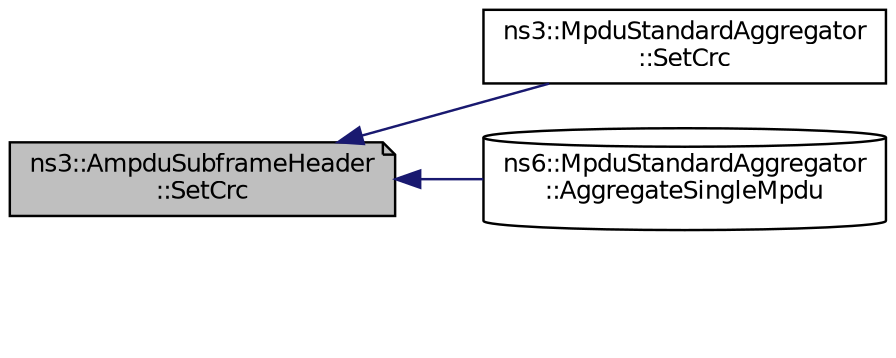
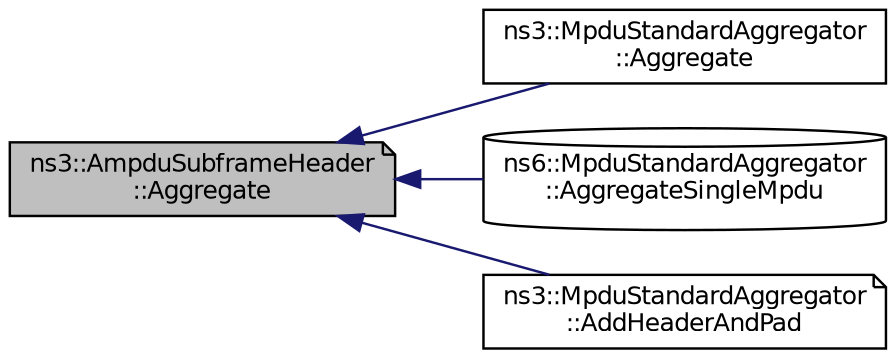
node "ns3::MpduStandardAggregator ::SetCrc": label "ns3::MpduStandardAggregator ::SetCrc" -> "ns3::MpduStandardAggregator ::Aggregate"
node "ns3::AmpduSubframeHeader ::SetCrc": label "ns3::AmpduSubframeHeader ::SetCrc" -> "ns3::AmpduSubframeHeader ::Aggregate"
node "ns3::MpduStandardAggregator ::AddHeaderAndPad": added
